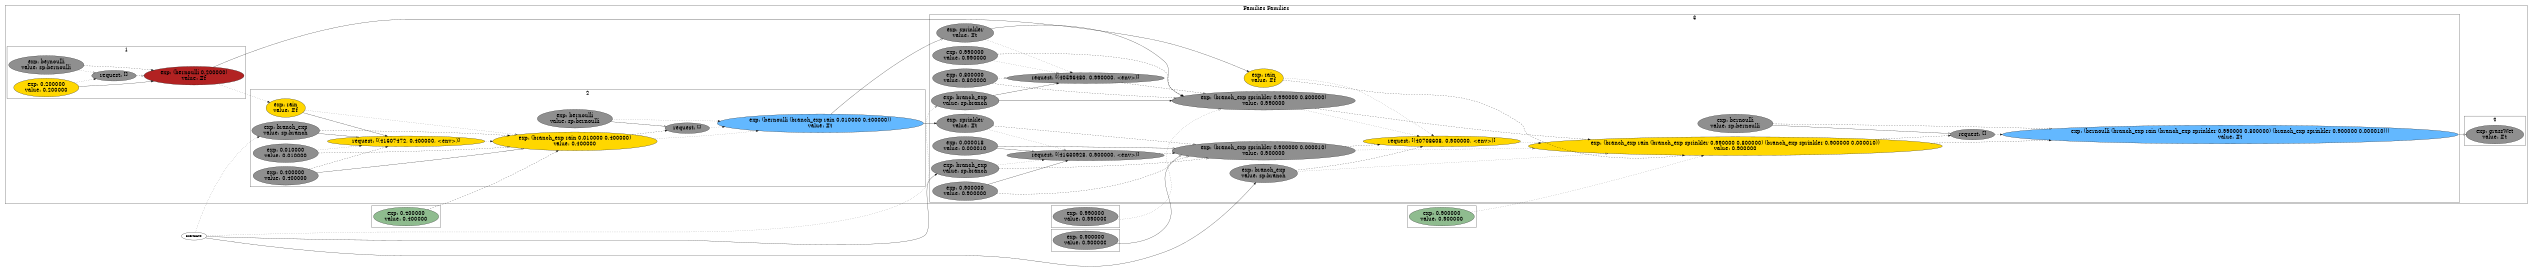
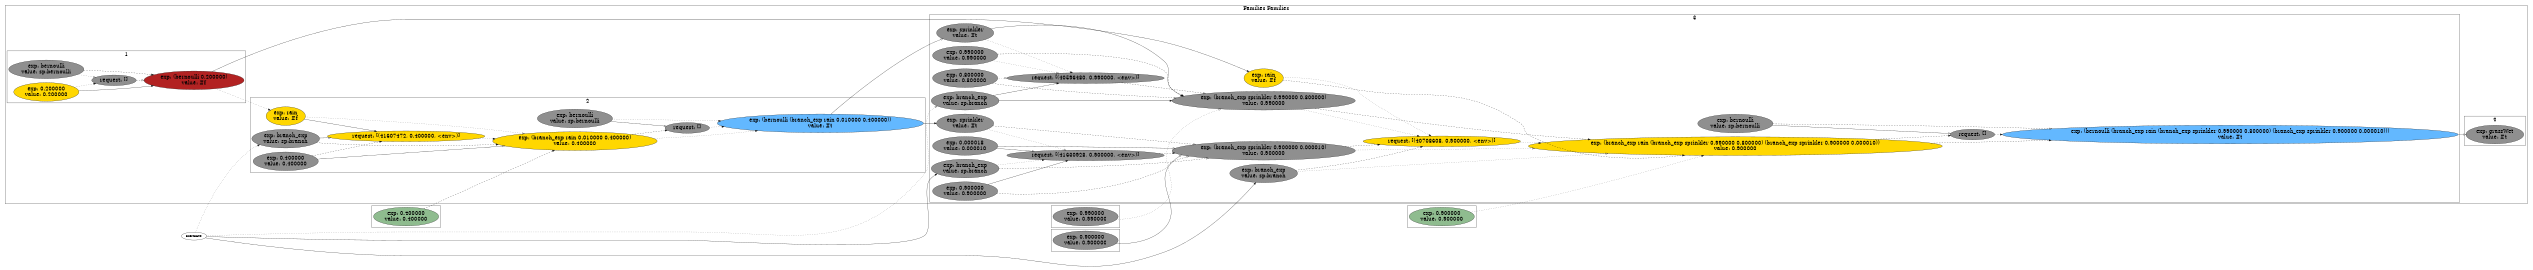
node "exp: 0.010000 value: 0.010000": removed
